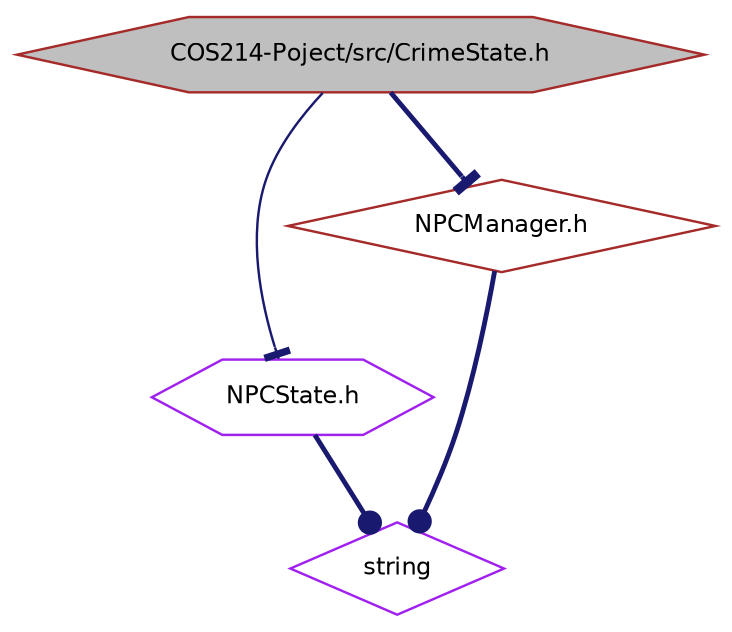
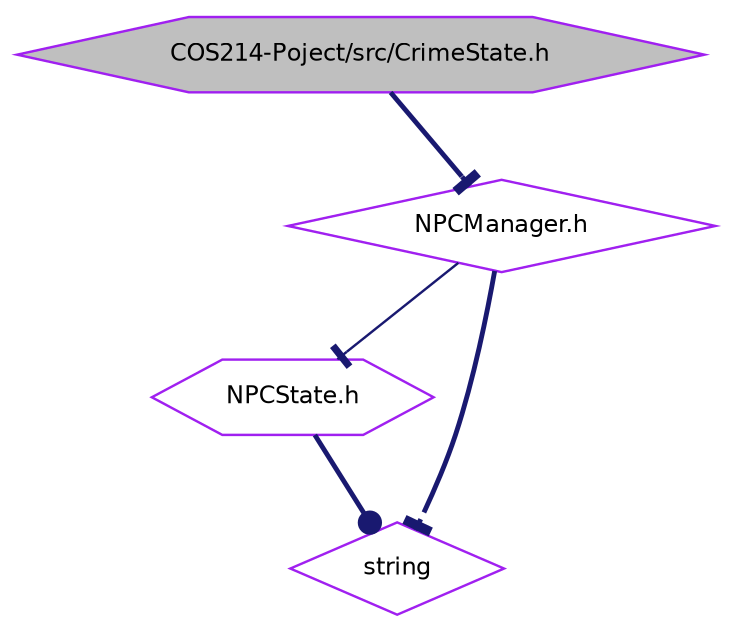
node "COS214-Poject/src/CrimeState.h": color brown -> purple
edge "COS214-Poject/src/CrimeState.h" -> "NPCState.h": now "NPCManager.h" -> "NPCState.h"
node "NPCManager.h": color brown -> purple
edge "NPCManager.h" -> "string": arrowhead dot -> tee
